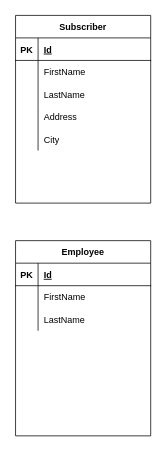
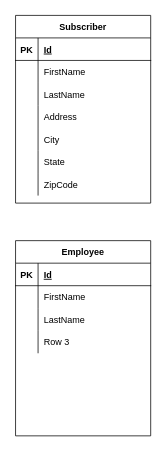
node "State": added
node "ZipCode": added
node "Row 3": added
